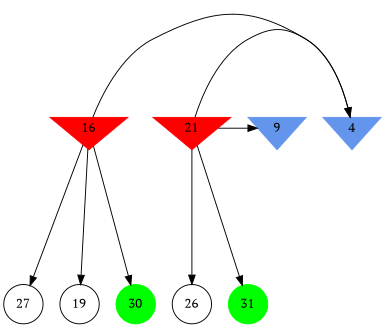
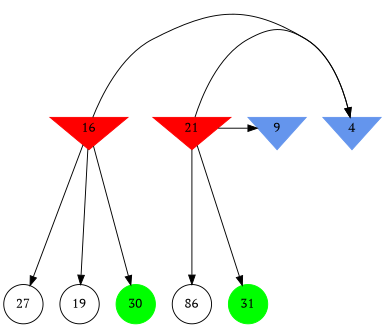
node "26": label "26" -> "86"
